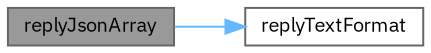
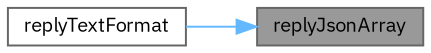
edge "replyJsonArray" -> "replyTextFormat": reversed
